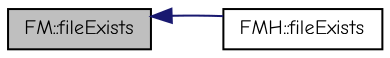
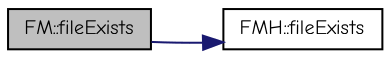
edge "FMH::fileExists" -> "FM::fileExists": reversed
